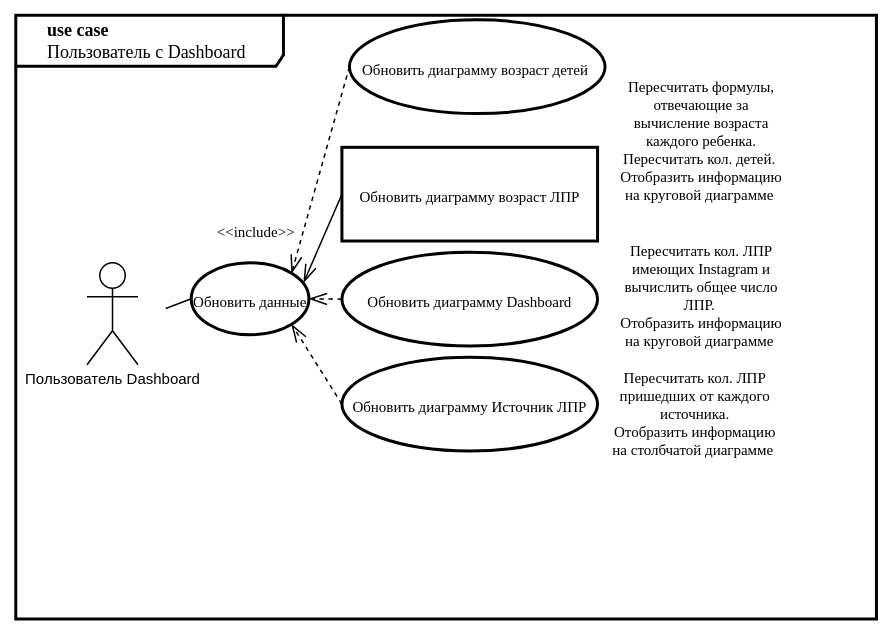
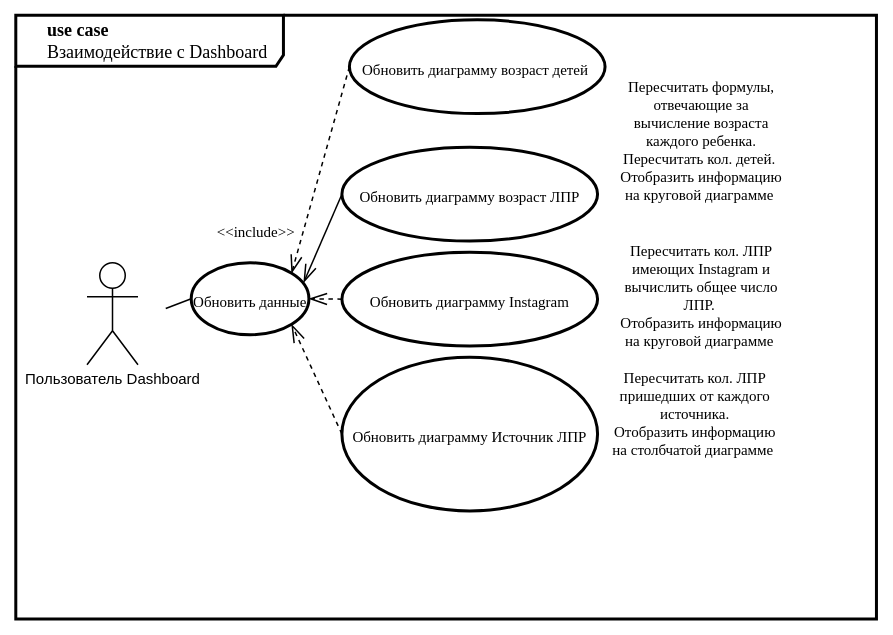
node "use case Пользователь с Dashboard": label "use case Пользователь с Dashboard" -> "use case Взаимодействие с Dashboard"
node "Обновить диаграмму возраст ЛПР": shape rectangle -> ellipse
node "Обновить диаграмму Dashboard": label "Обновить диаграмму Dashboard" -> "Обновить диаграмму Instagram"
node "Обновить диаграмму Источник ЛПР": size 256x94 -> 256x154
